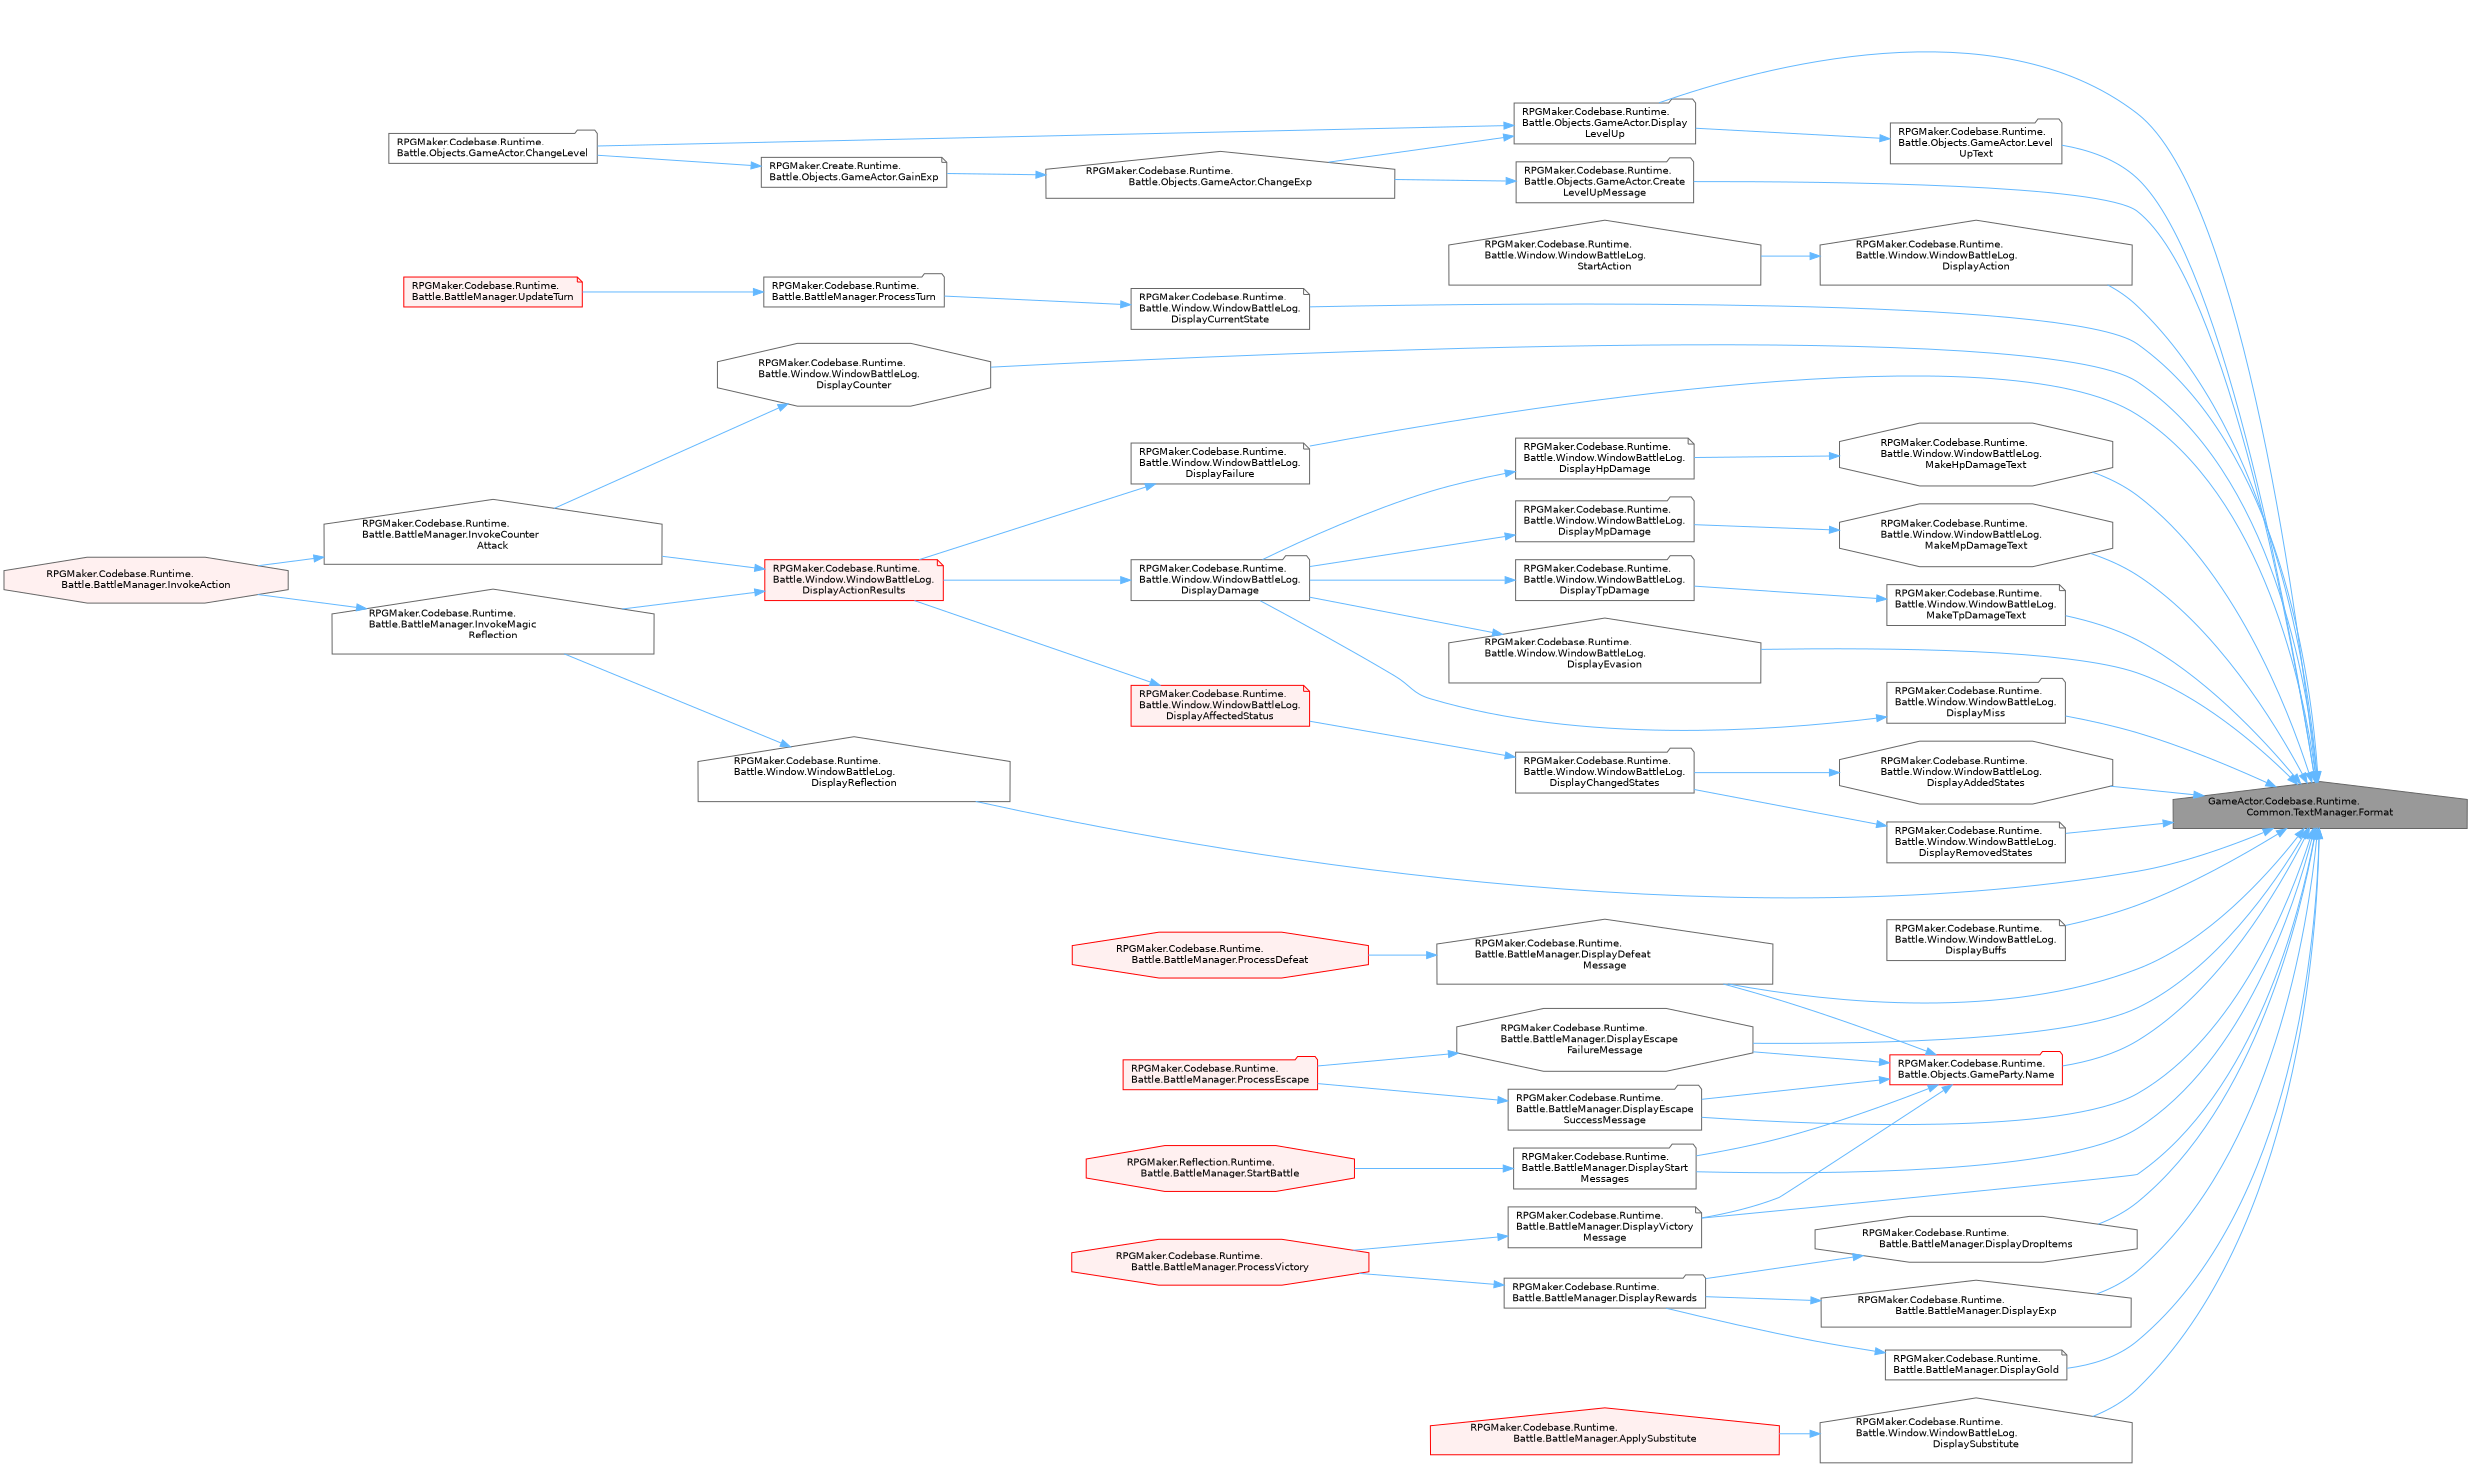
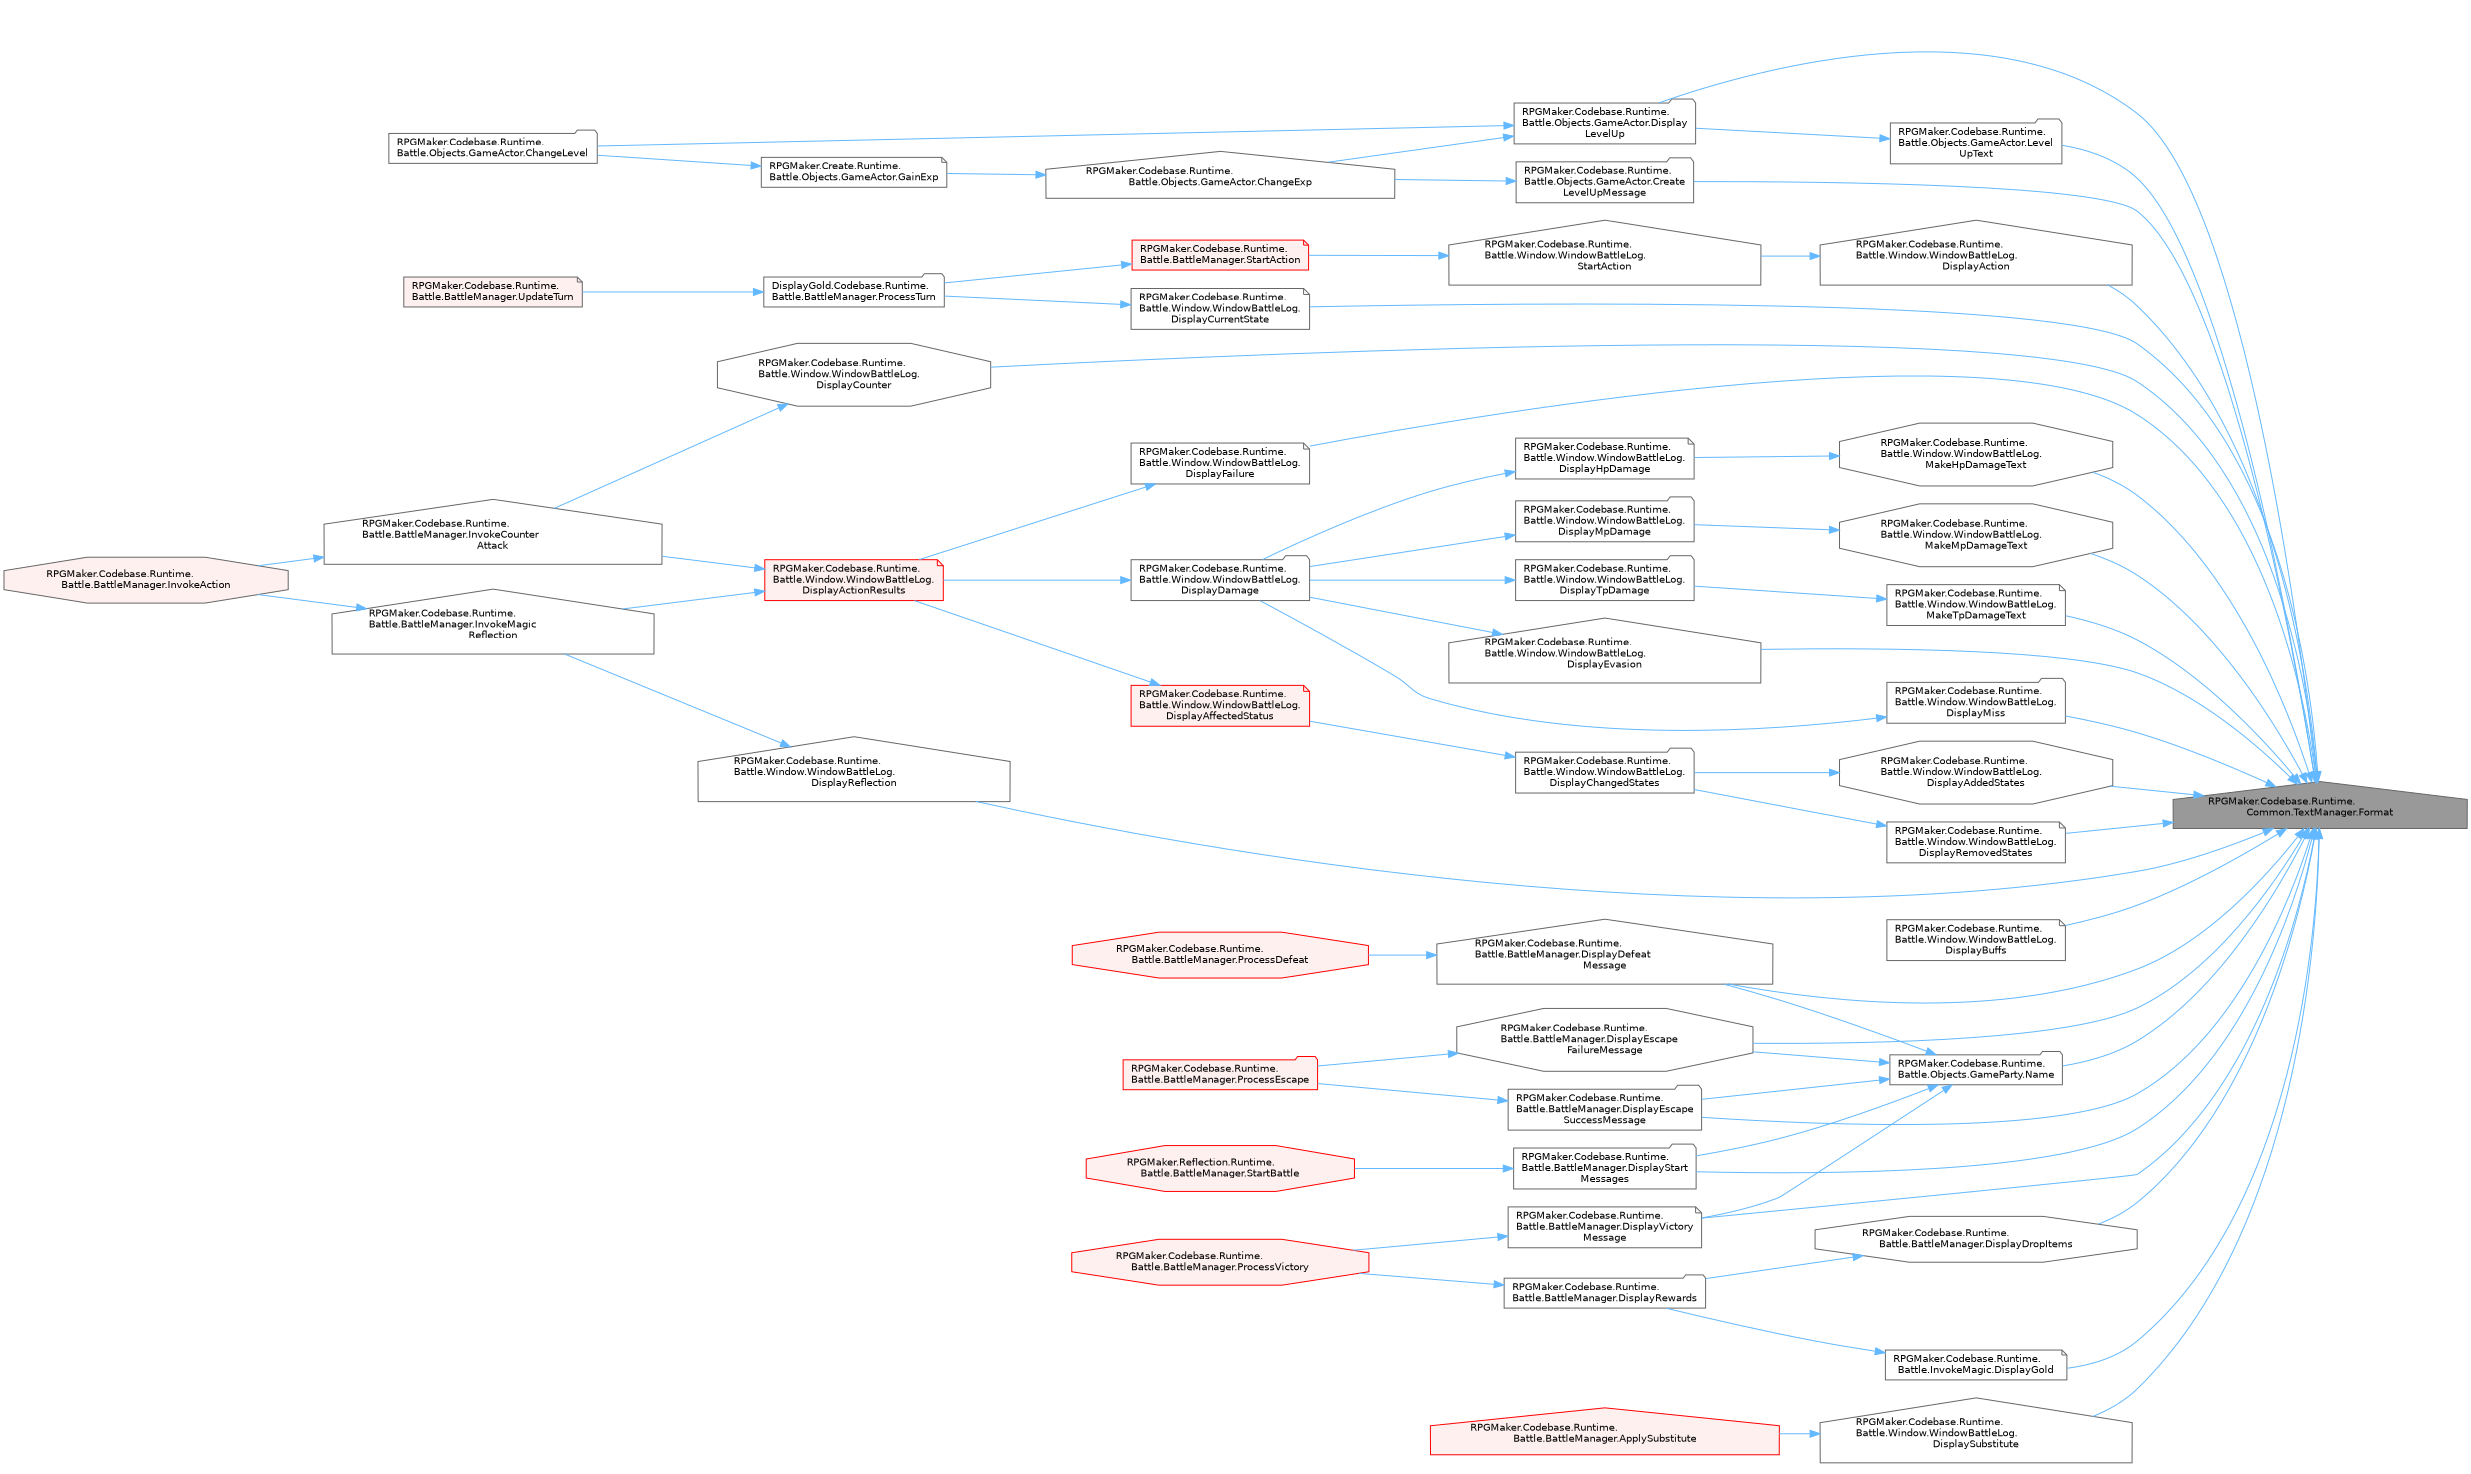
node "RPGMaker.Codebase.Runtime. Battle.BattleManager.StartAction": added
node "RPGMaker.Codebase.Runtime. Battle.BattleManager.UpdateTurn": color red -> grey40
node "RPGMaker.Codebase.Runtime. Battle.BattleManager.ProcessTurn": label "RPGMaker.Codebase.Runtime. Battle.BattleManager.ProcessTurn" -> "DisplayGold.Codebase.Runtime. Battle.BattleManager.ProcessTurn"
node "GameActor.Codebase.Runtime. Common.TextManager.Format": label "GameActor.Codebase.Runtime. Common.TextManager.Format" -> "RPGMaker.Codebase.Runtime. Common.TextManager.Format"
node "RPGMaker.Codebase.Runtime. Battle.Objects.GameParty.Name": color red -> grey40
node "RPGMaker.Codebase.Runtime. Battle.BattleManager.DisplayExp": removed
node "RPGMaker.Codebase.Runtime. Battle.BattleManager.DisplayGold": label "RPGMaker.Codebase.Runtime. Battle.BattleManager.DisplayGold" -> "RPGMaker.Codebase.Runtime. Battle.InvokeMagic.DisplayGold"
